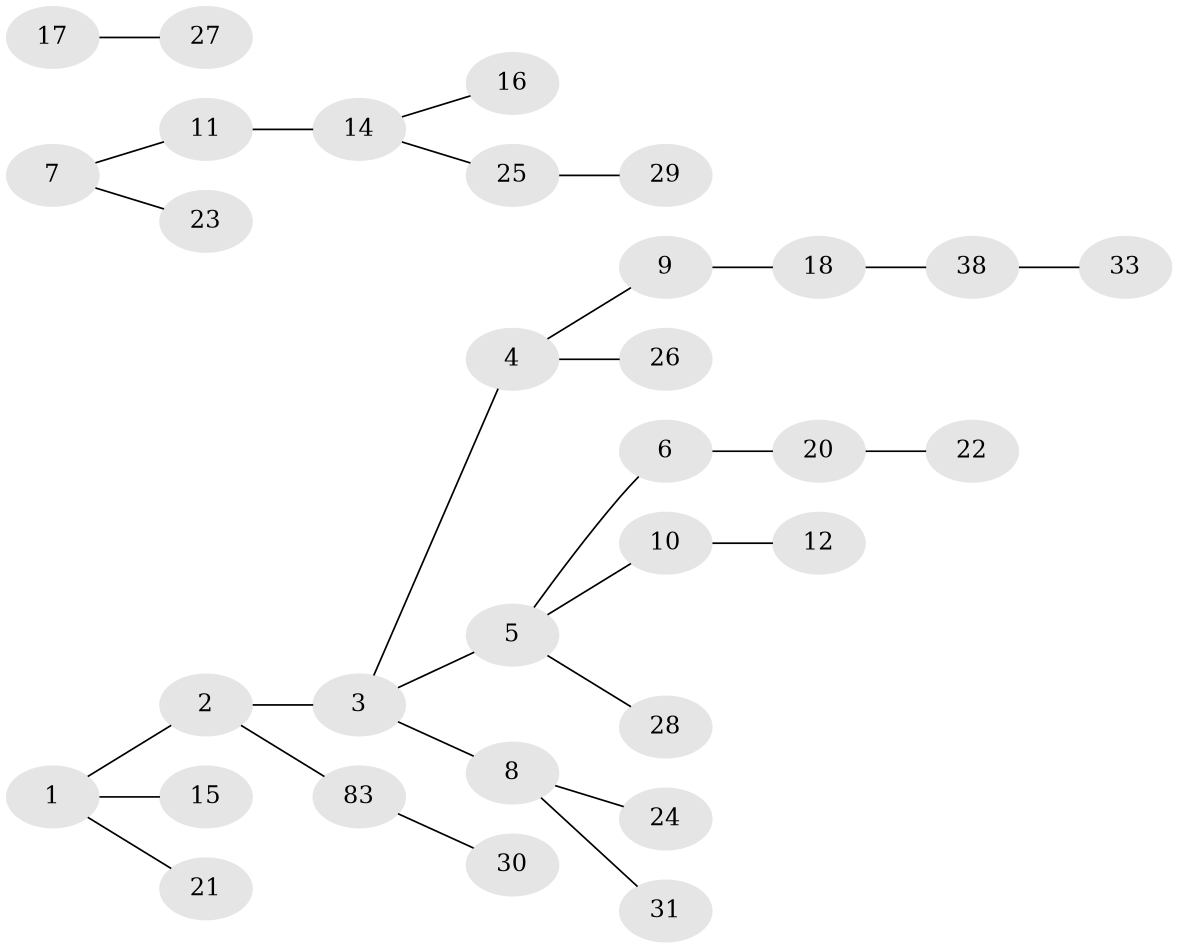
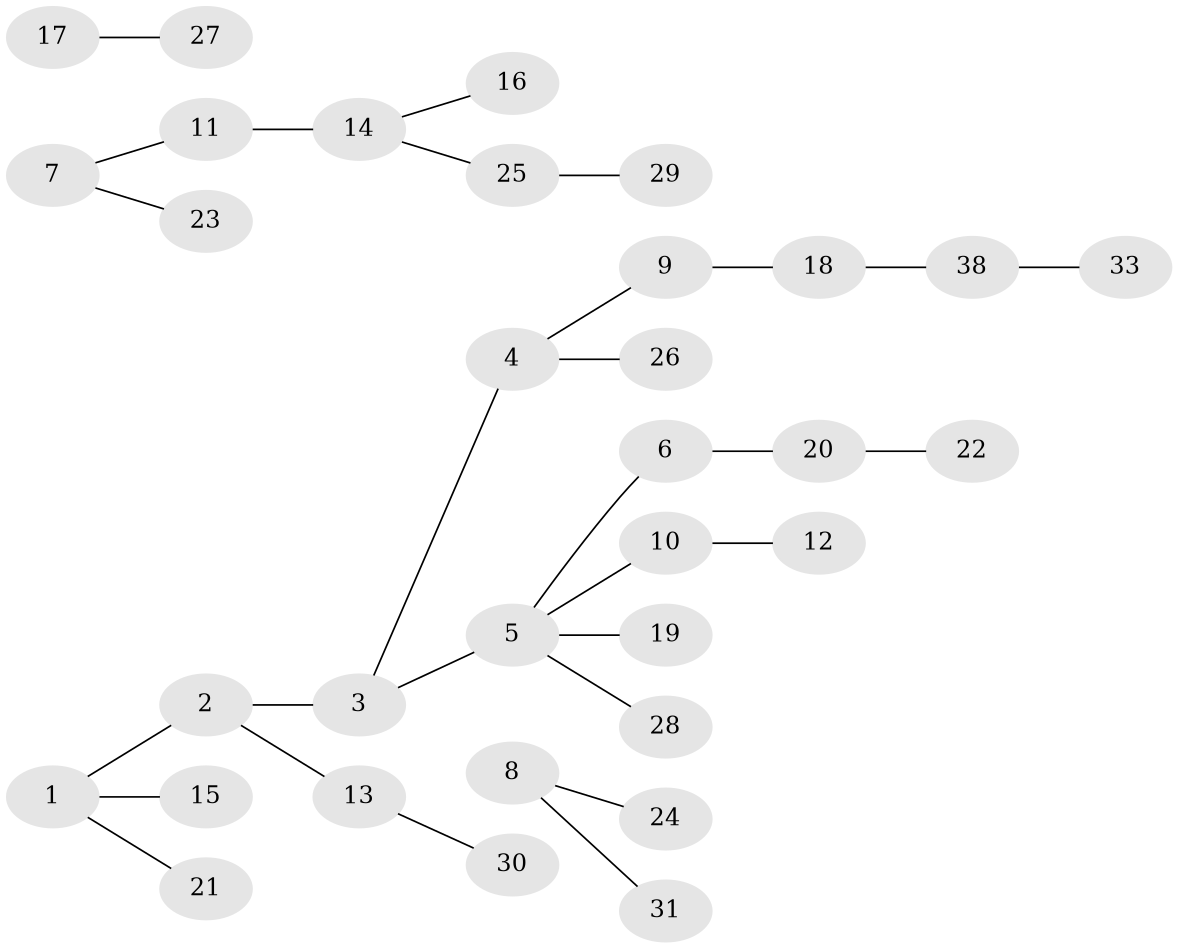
node "19": added
edge "3" -- "8": removed
node "83": label "83" -> "13"
